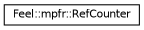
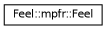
node "Feel::mpfr::RefCounter": label "Feel::mpfr::RefCounter" -> "Feel::mpfr::Feel"
